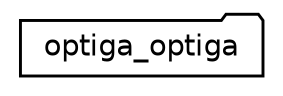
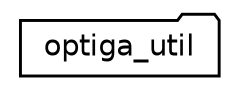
node "optiga_optiga": label "optiga_optiga" -> "optiga_util"
